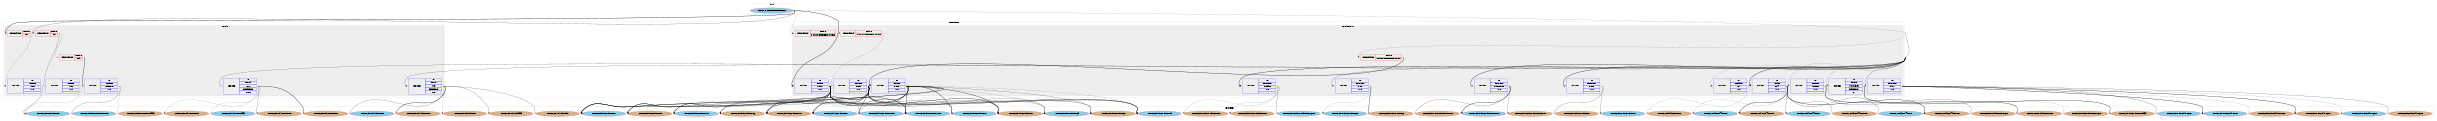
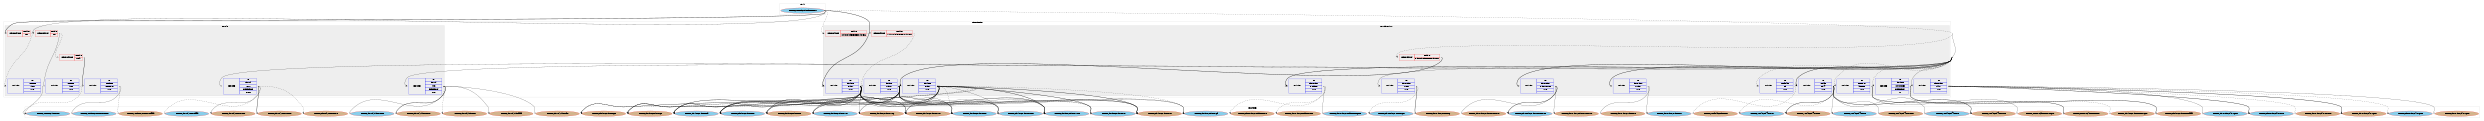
node "portage://dev-lang/python-3.6.5": added
